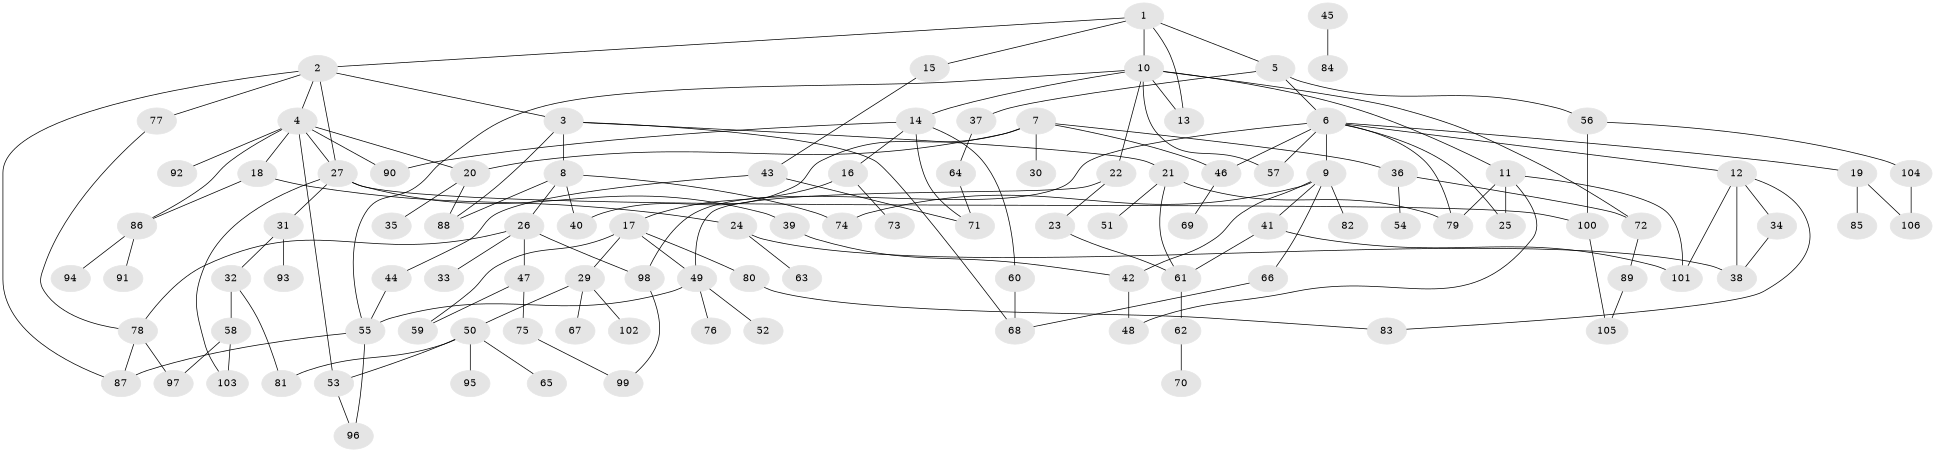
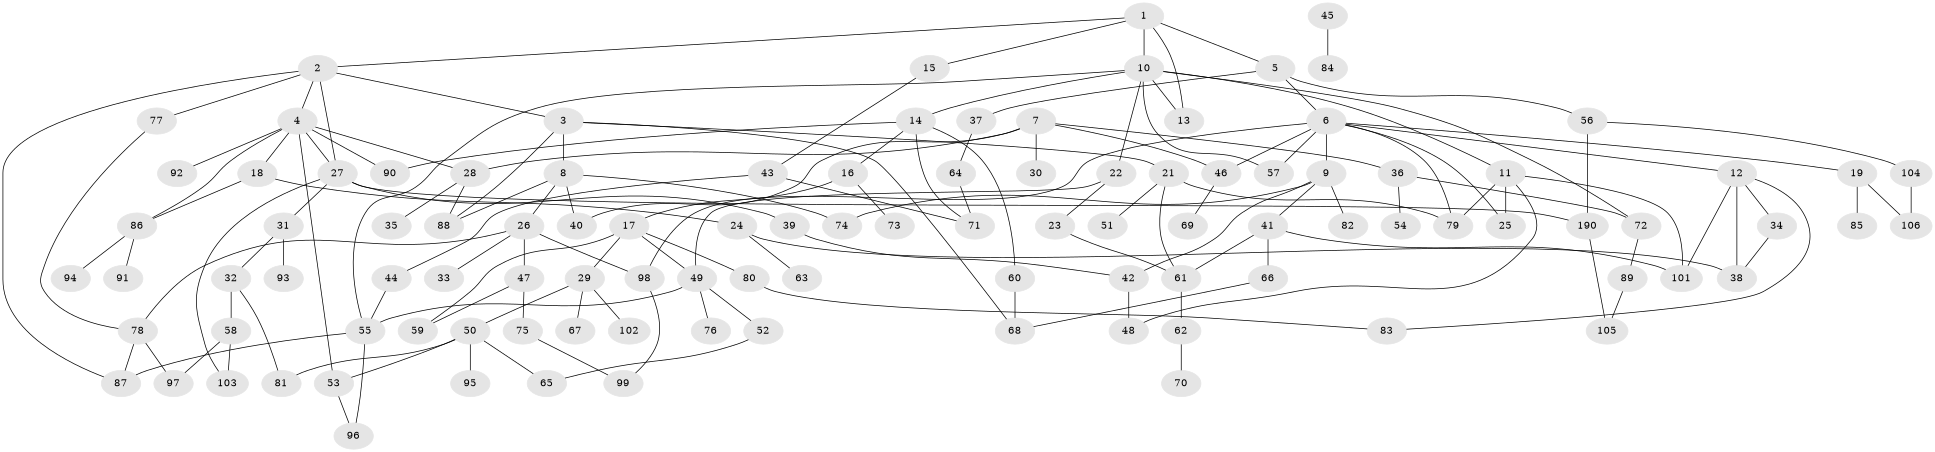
node "20": label "20" -> "28"
node "100": label "100" -> "190"
edge "9" -- "66": now "41" -- "66"
edge "52" -- "65": added
